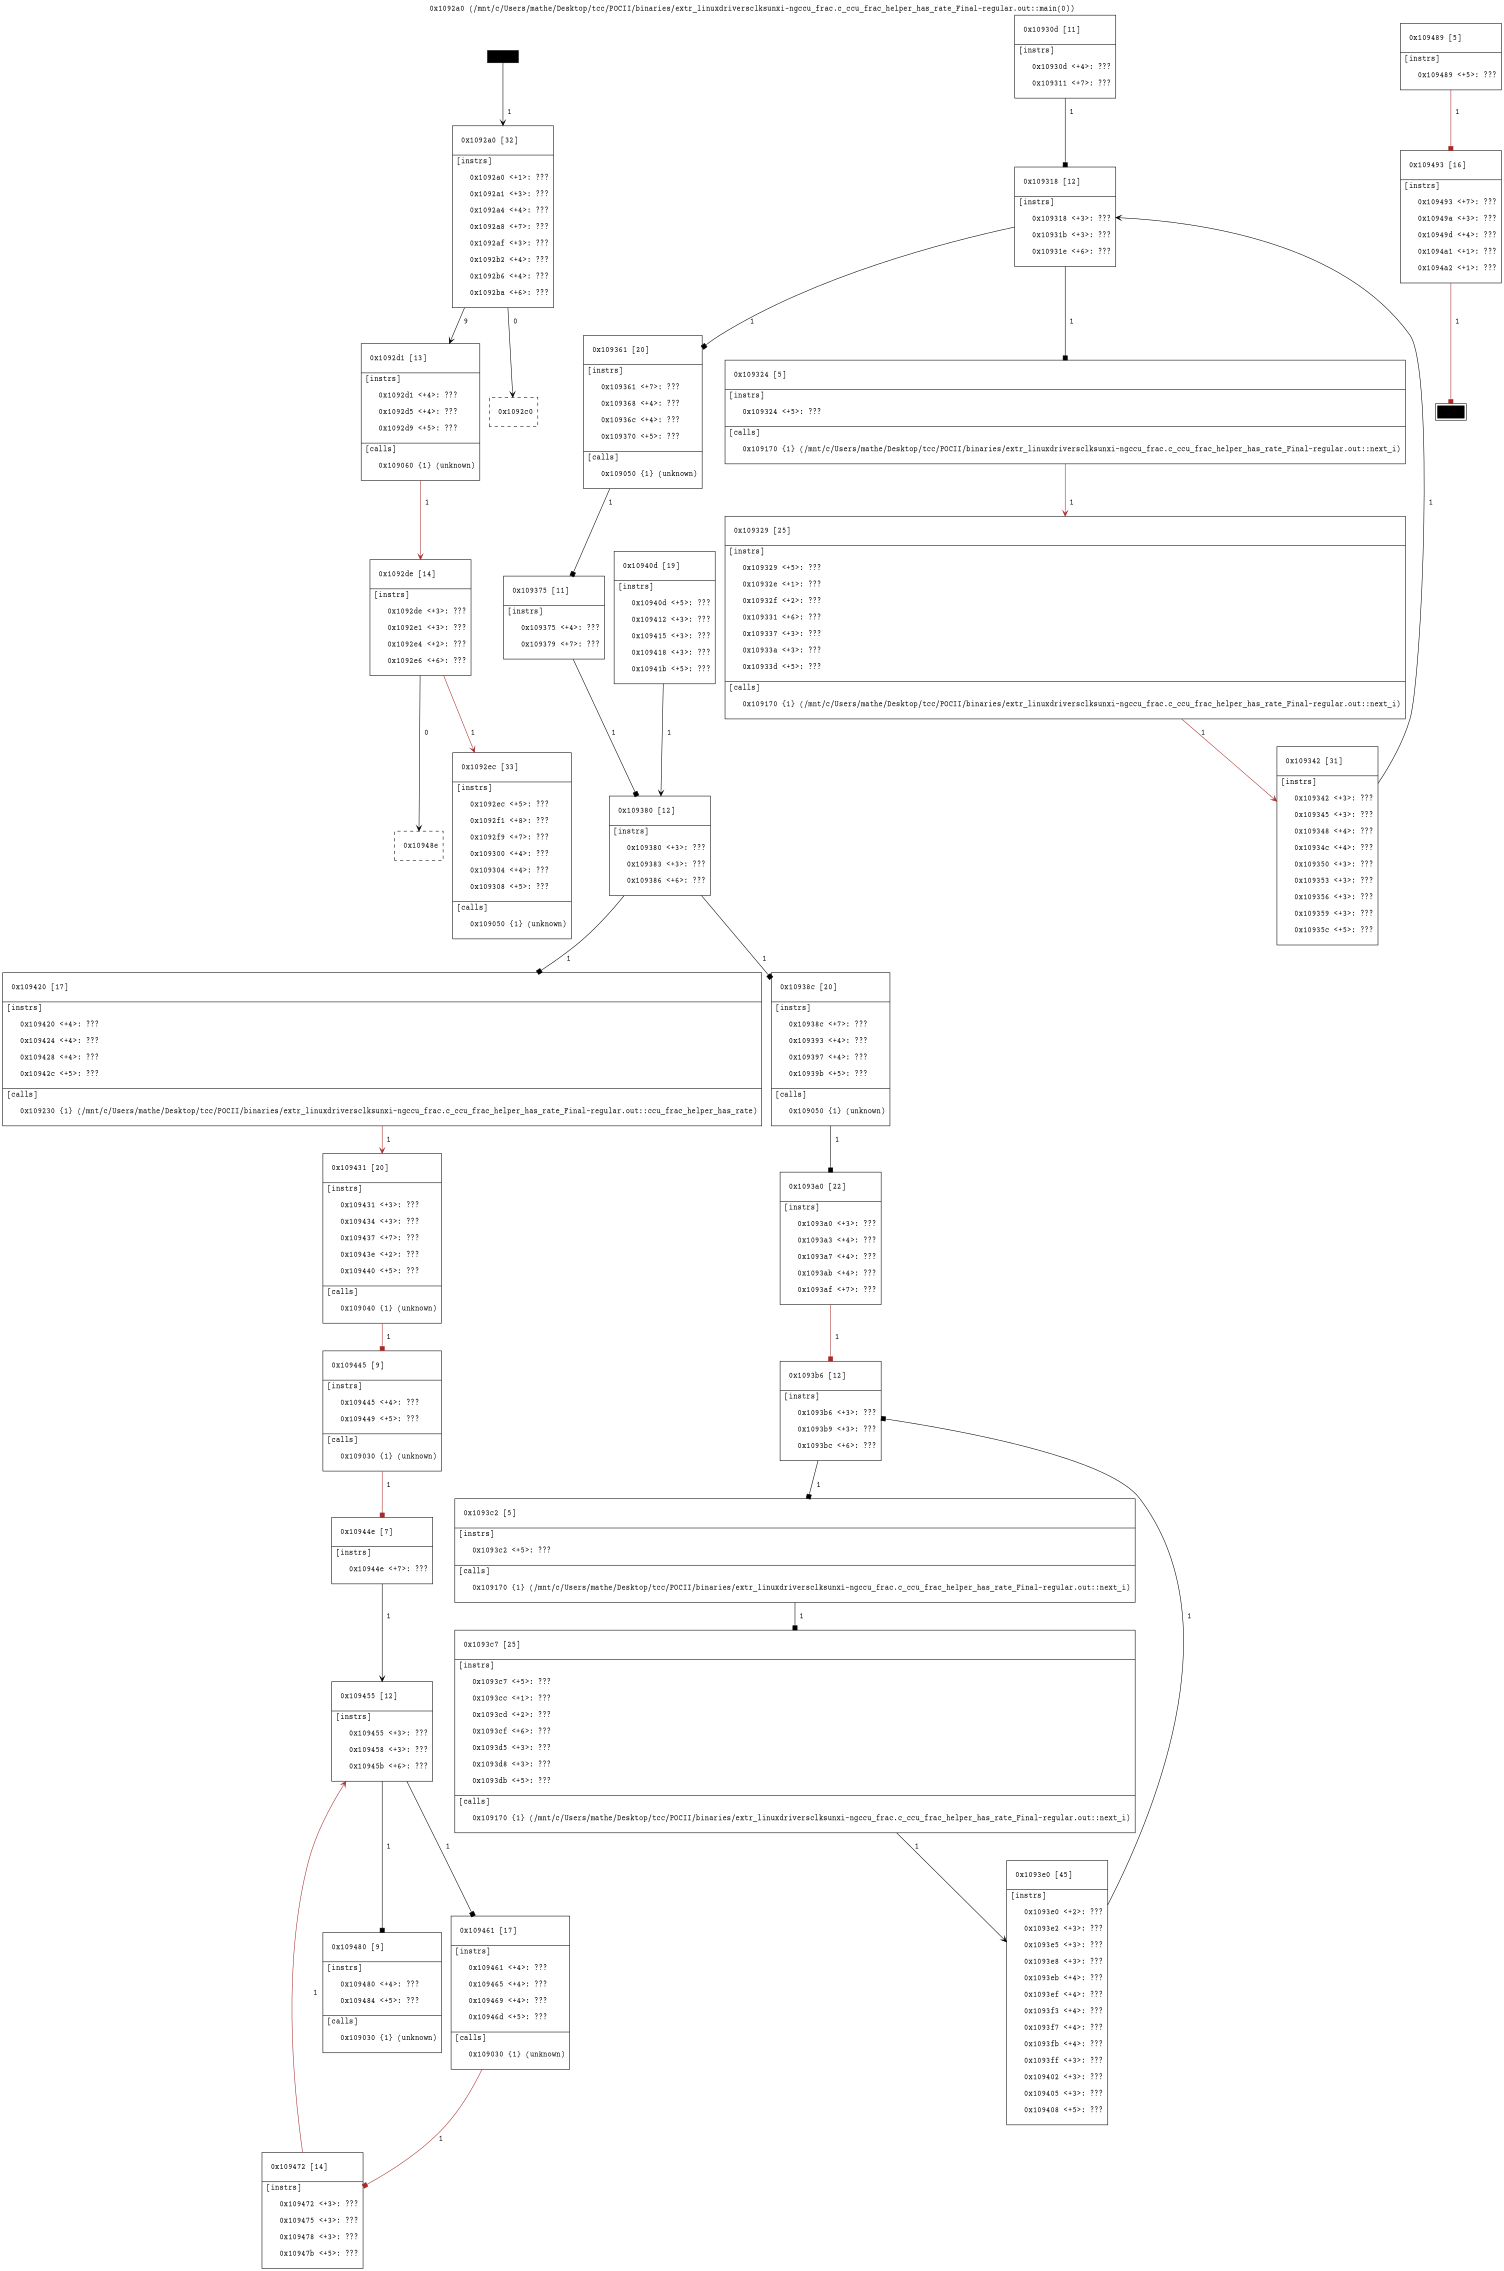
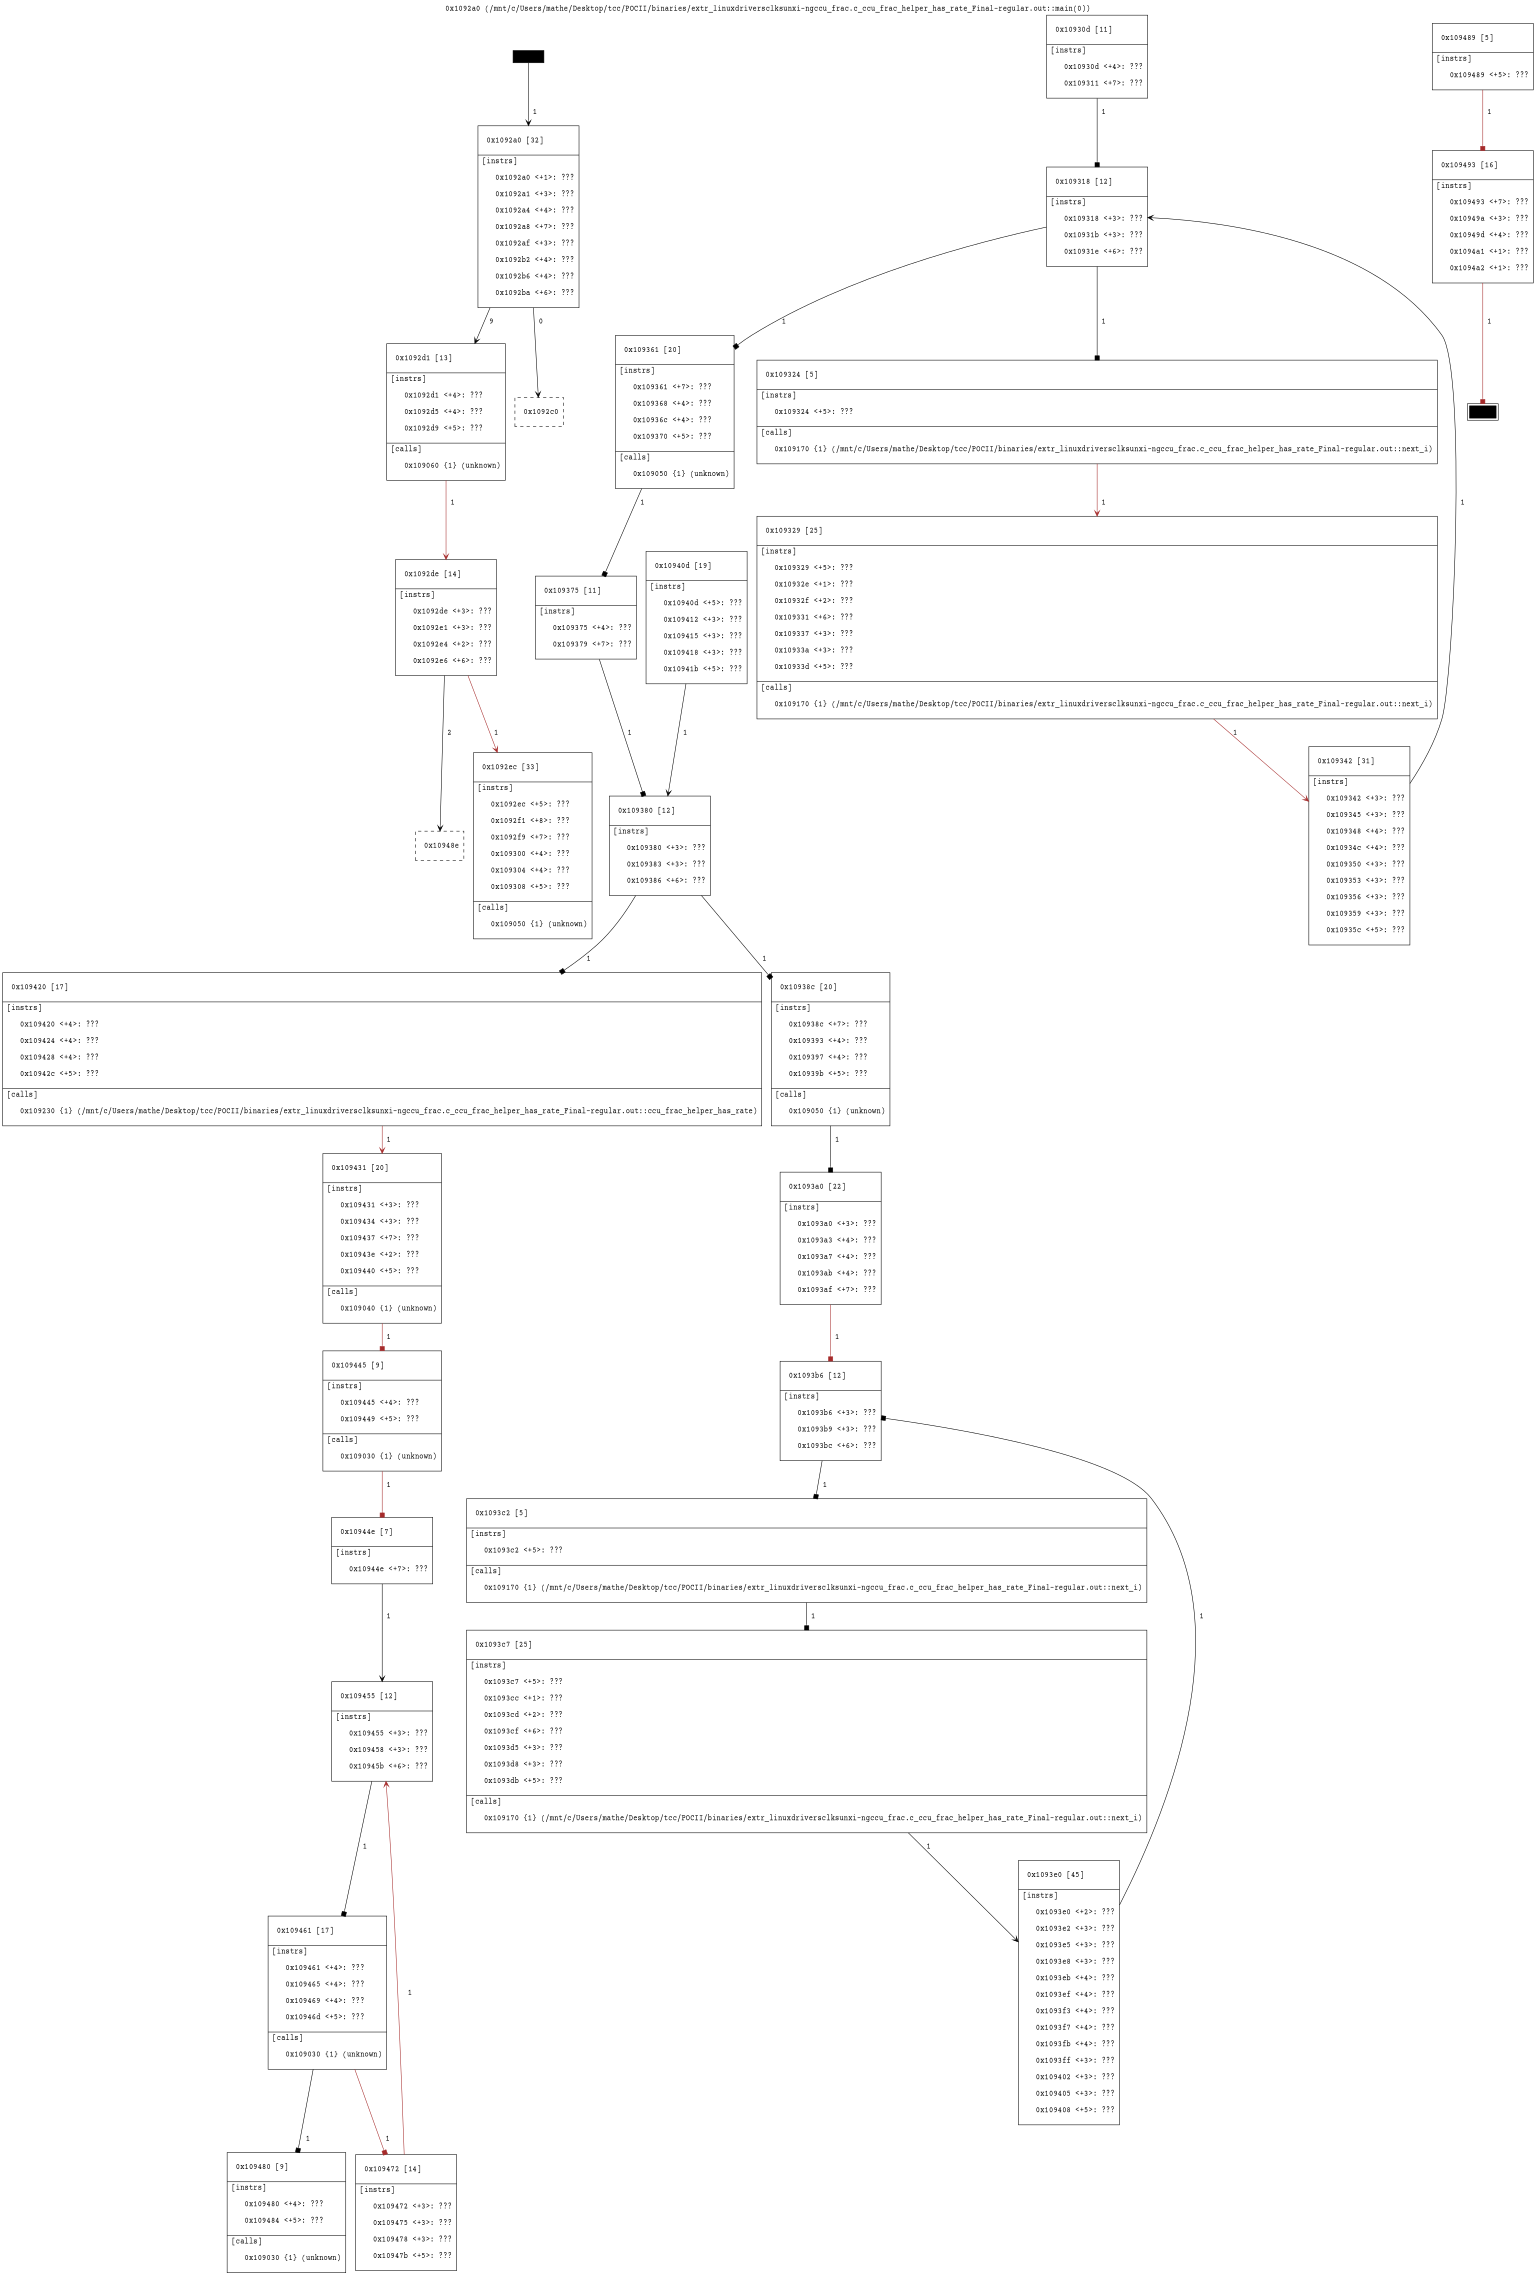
edge "0x1092de [14]" -> "0x10948e": label " 0" -> " 2"
edge "0x109455 [12]" -> "0x109480 [9]": now "0x109461 [17]" -> "0x109480 [9]"
